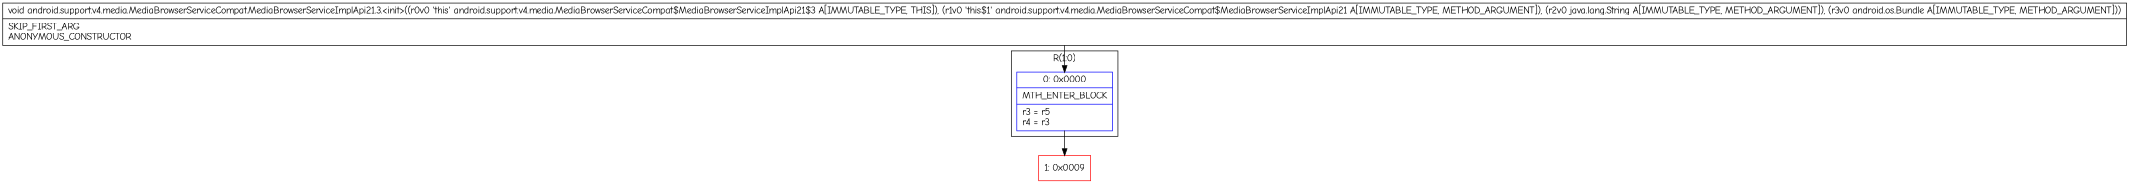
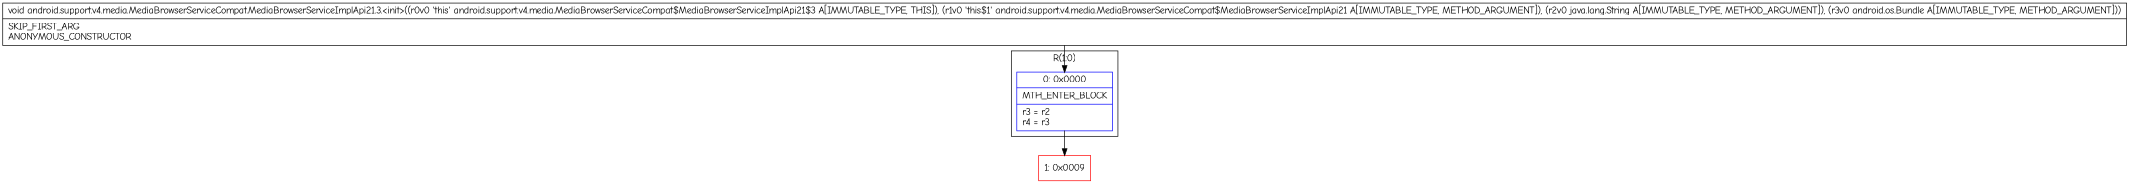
node "0: 0x0000": text "r3 = r5" -> "r3 = r2"
